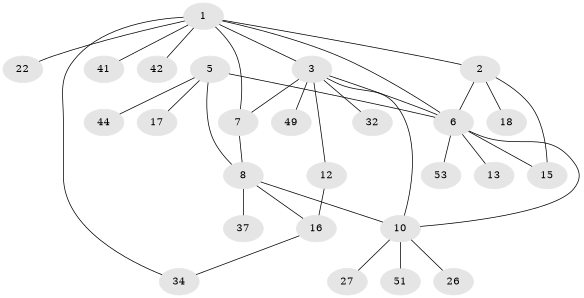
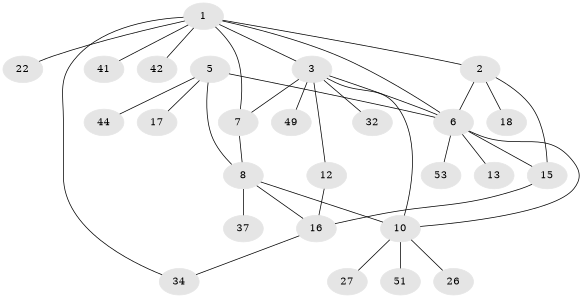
edge "15" -- "16": added
